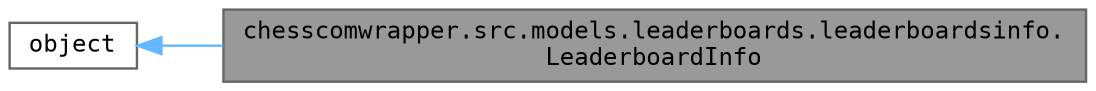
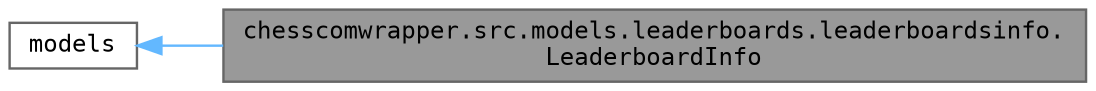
node "object": label "object" -> "models"
